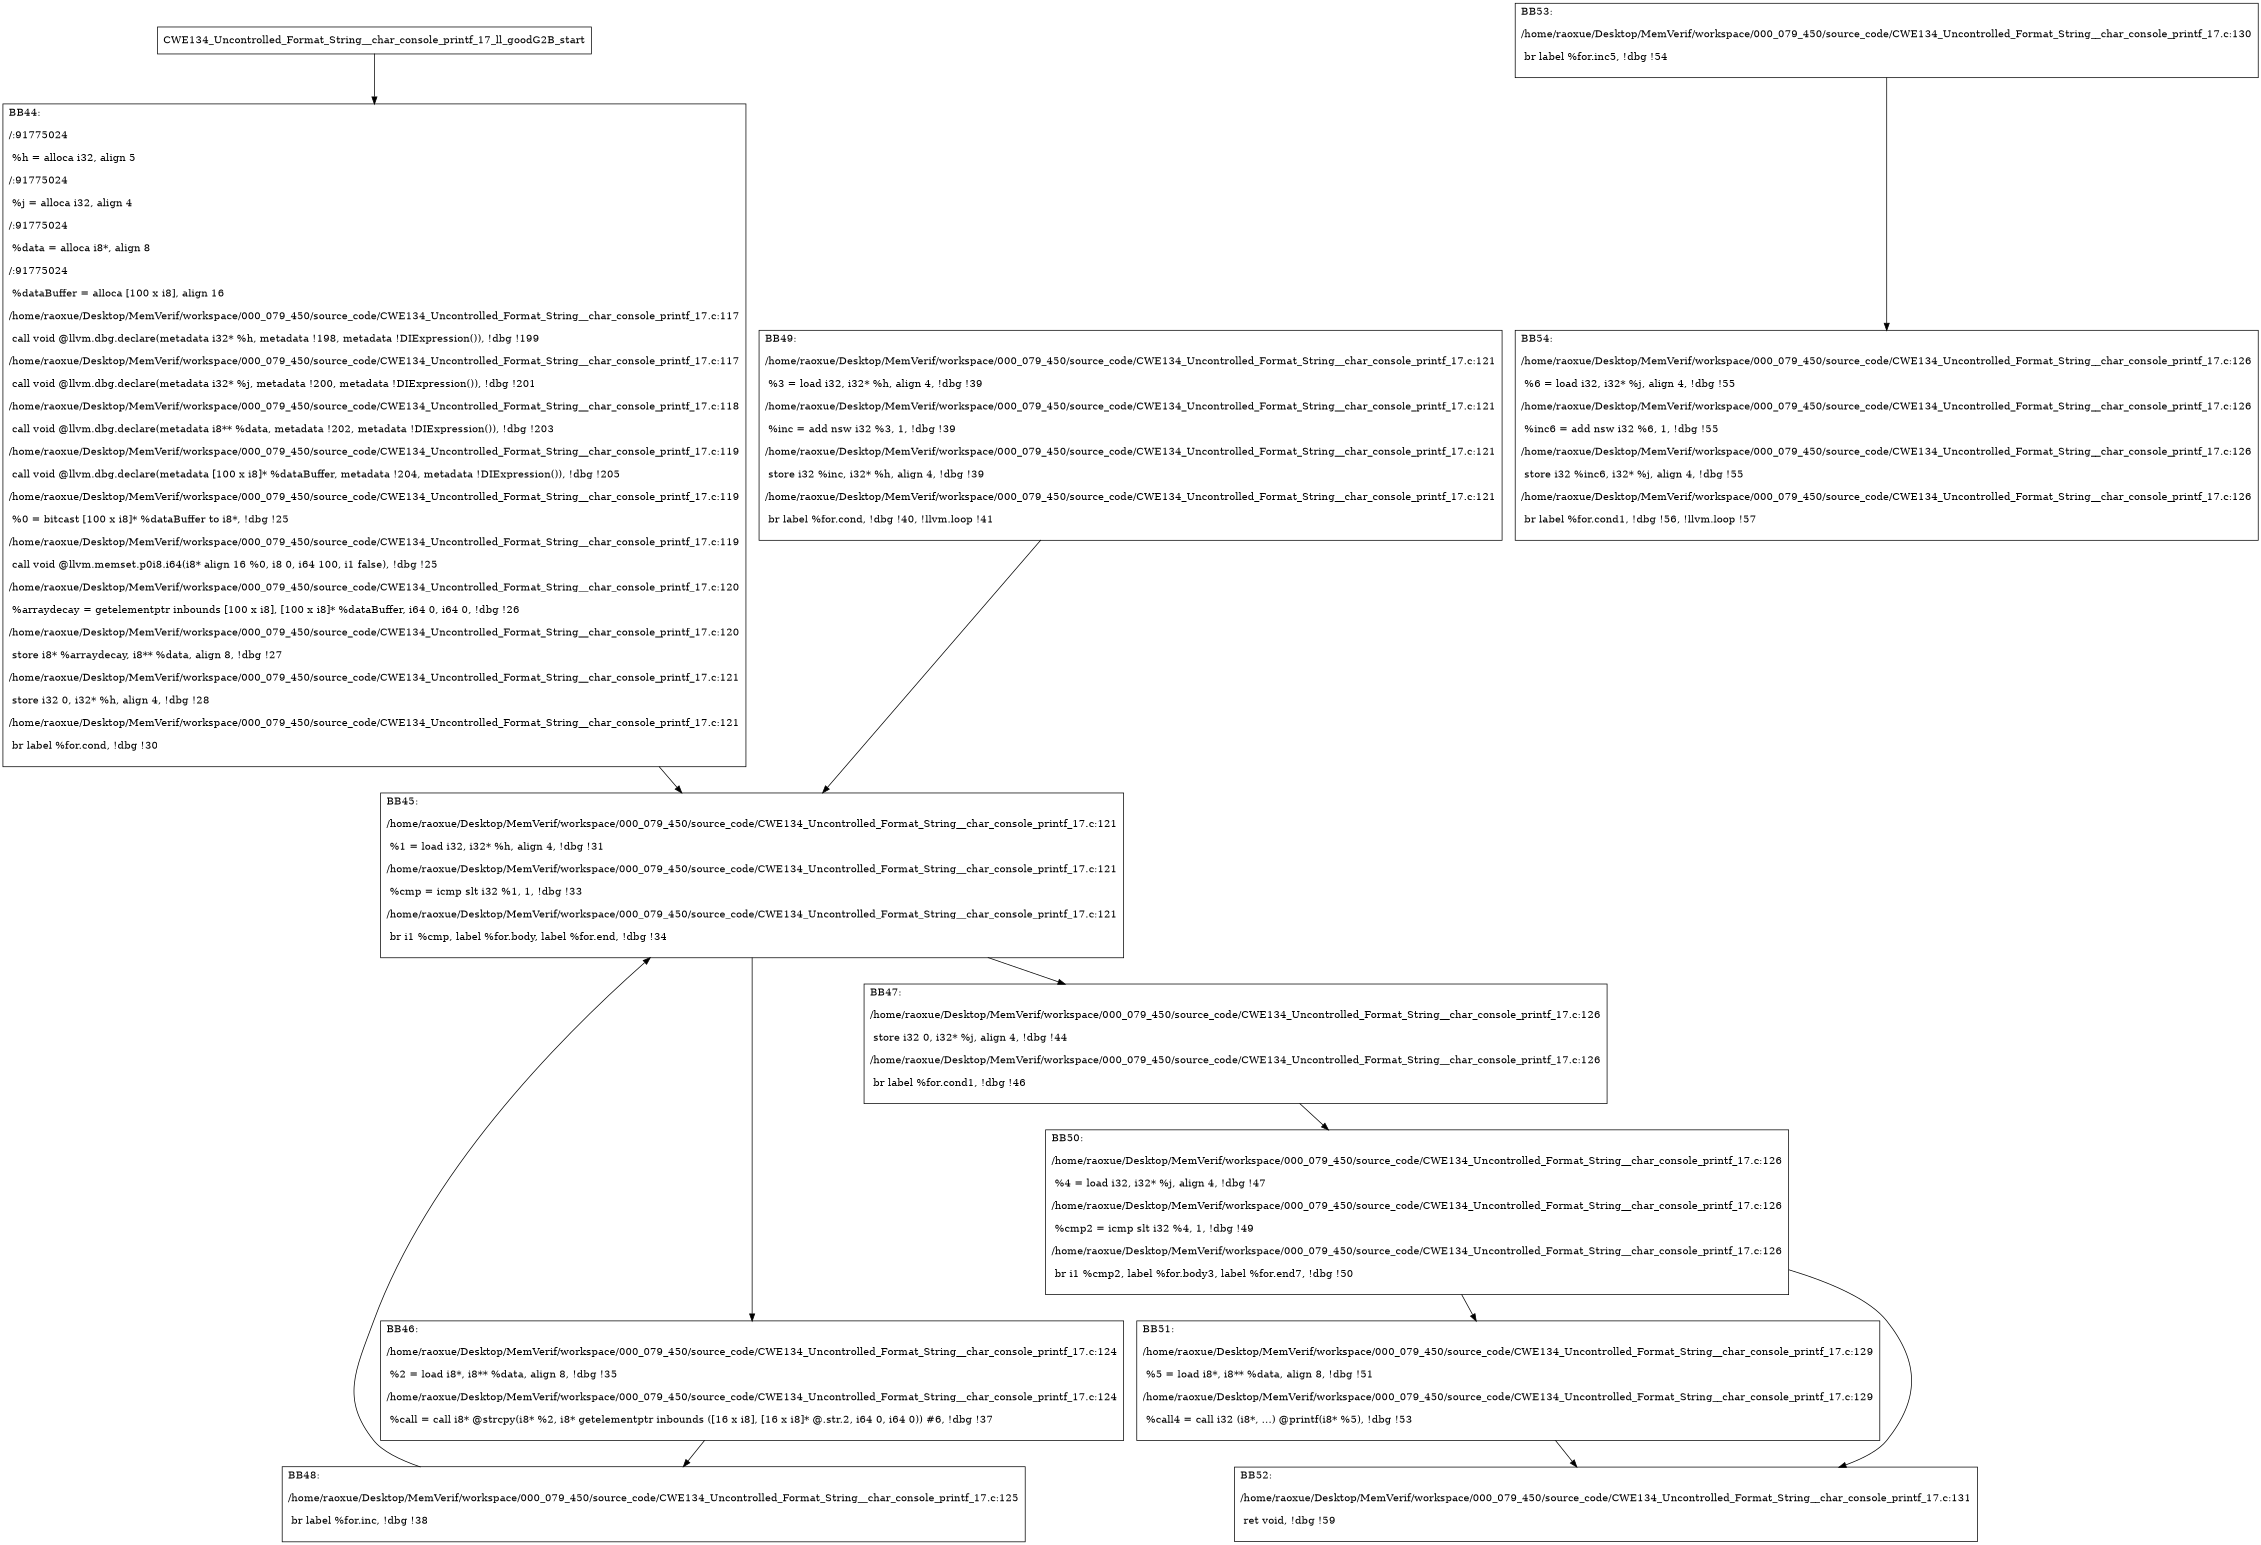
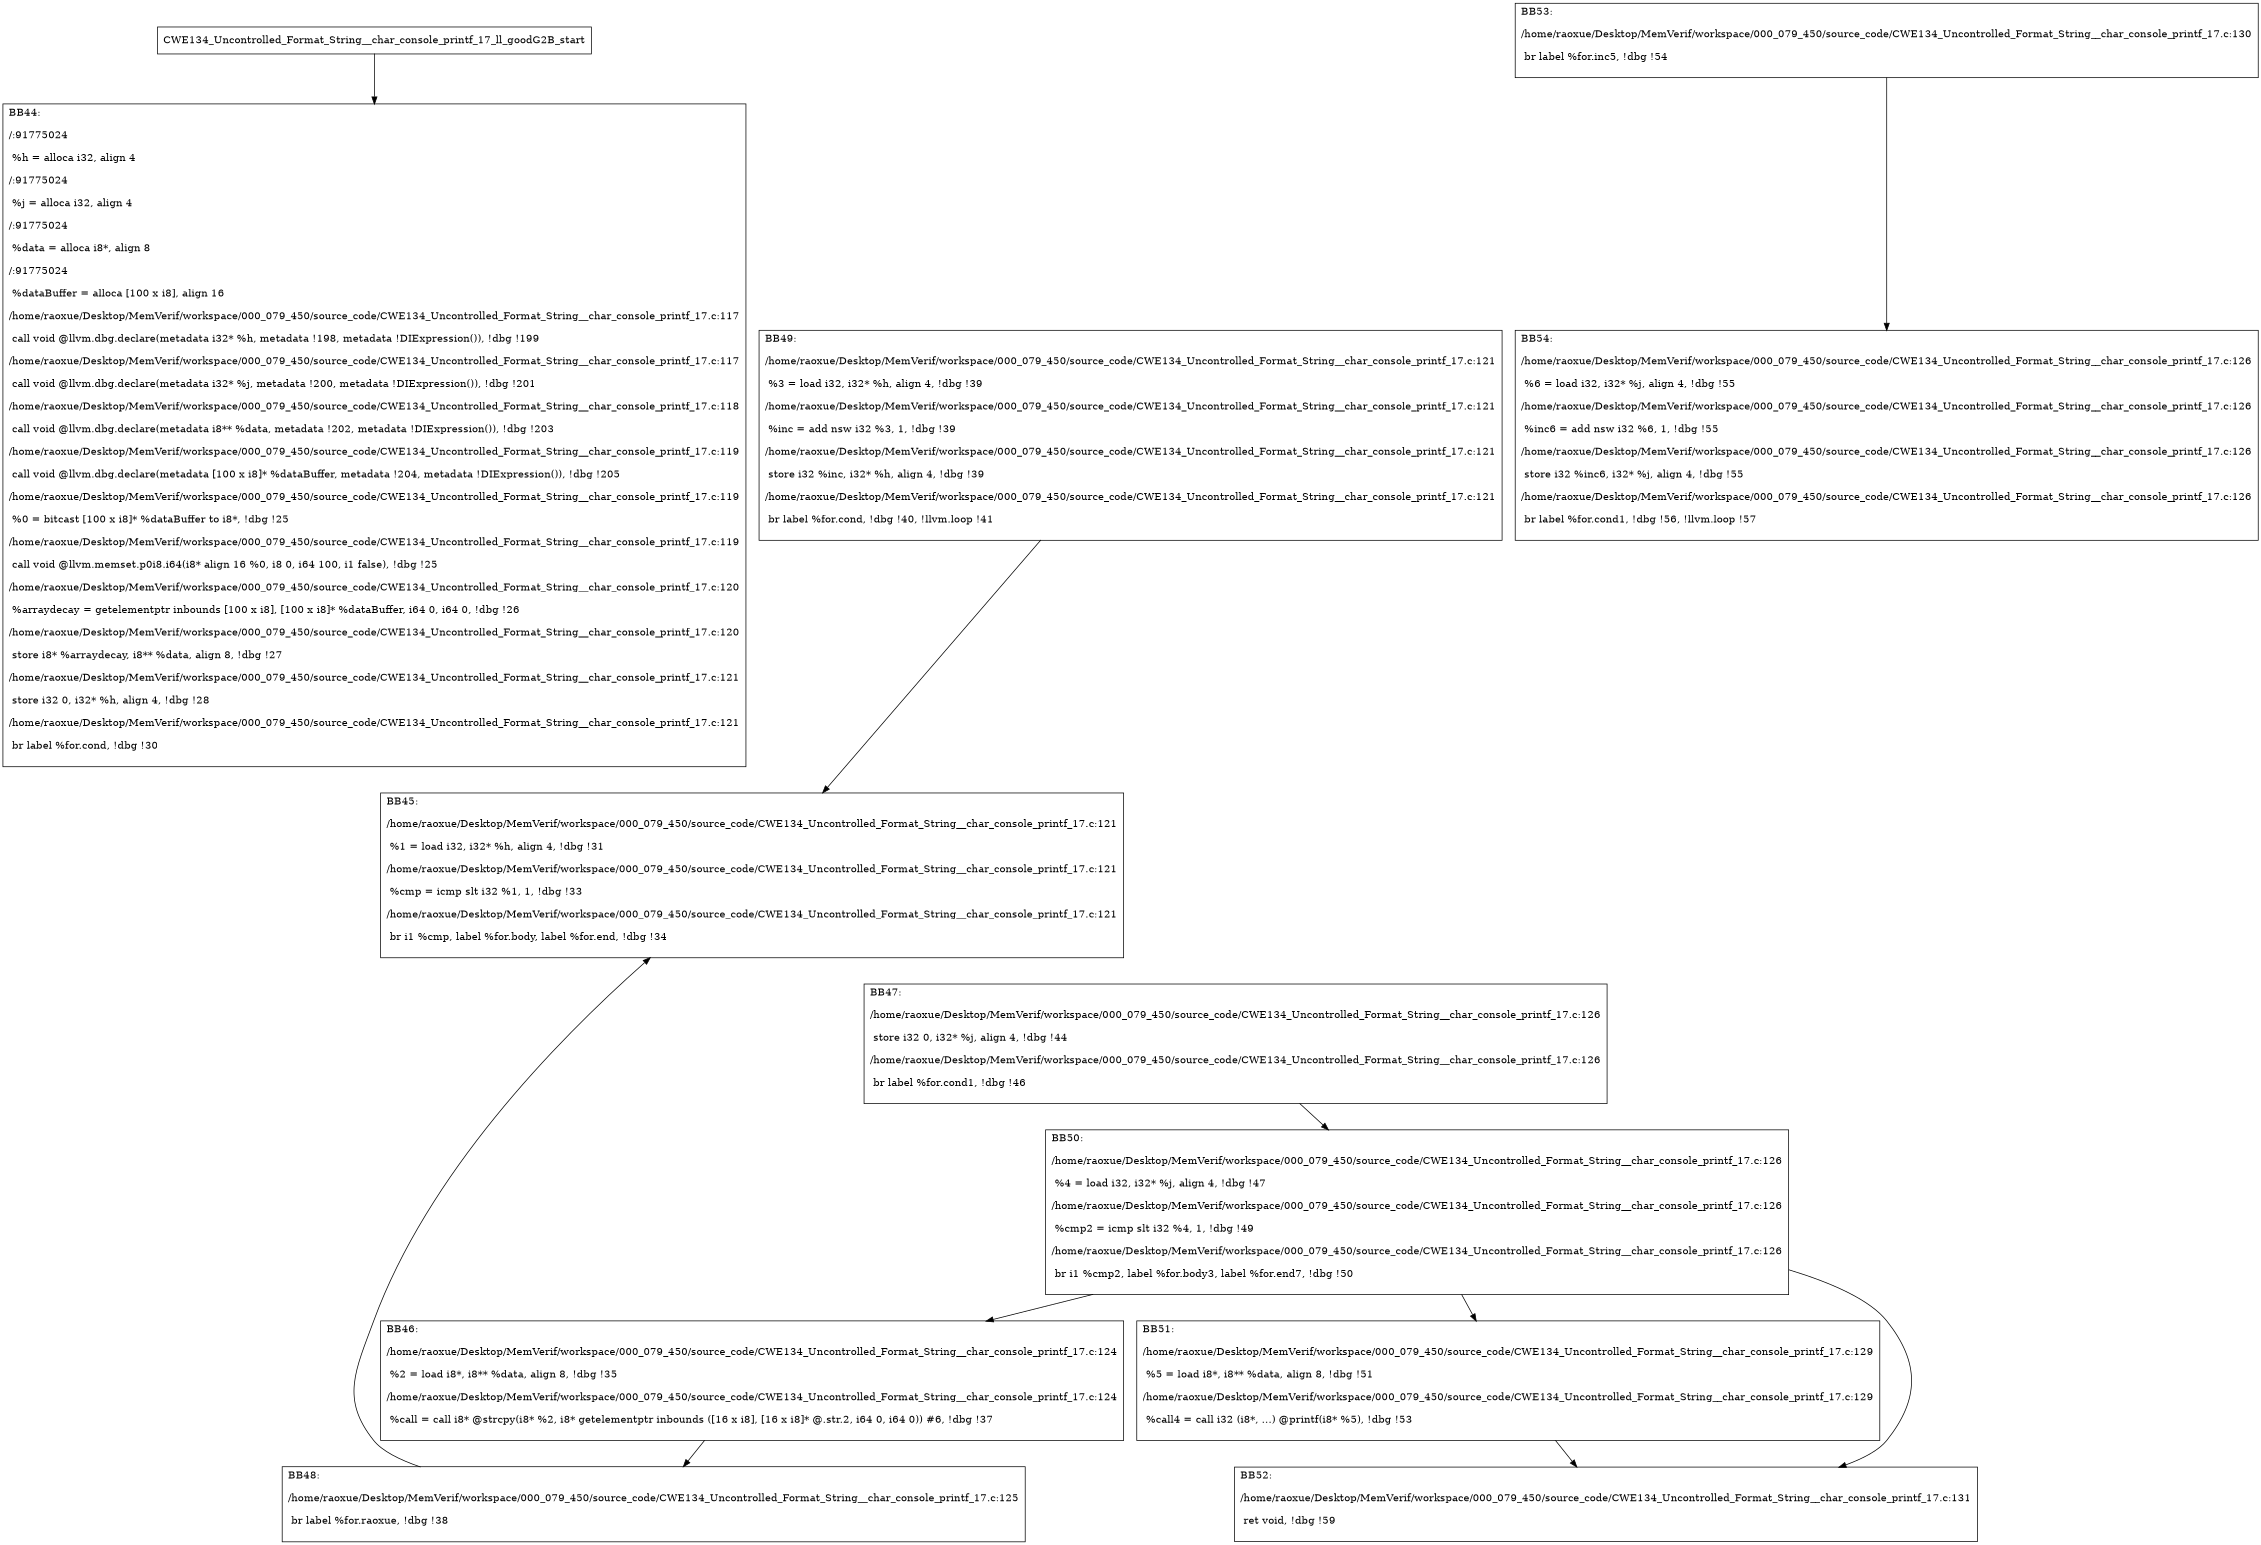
node "BB44:": text "%h = alloca i32, align 5" -> "%h = alloca i32, align 4"
edge "BB44:" -> "BB45:": removed
edge "BB45:" -> "BB47:": removed
edge "BB45:" -> "BB46:": now "BB50:" -> "BB46:"
node "BB48:": text "br label %for.inc, !dbg !38" -> "br label %for.raoxue, !dbg !38"
